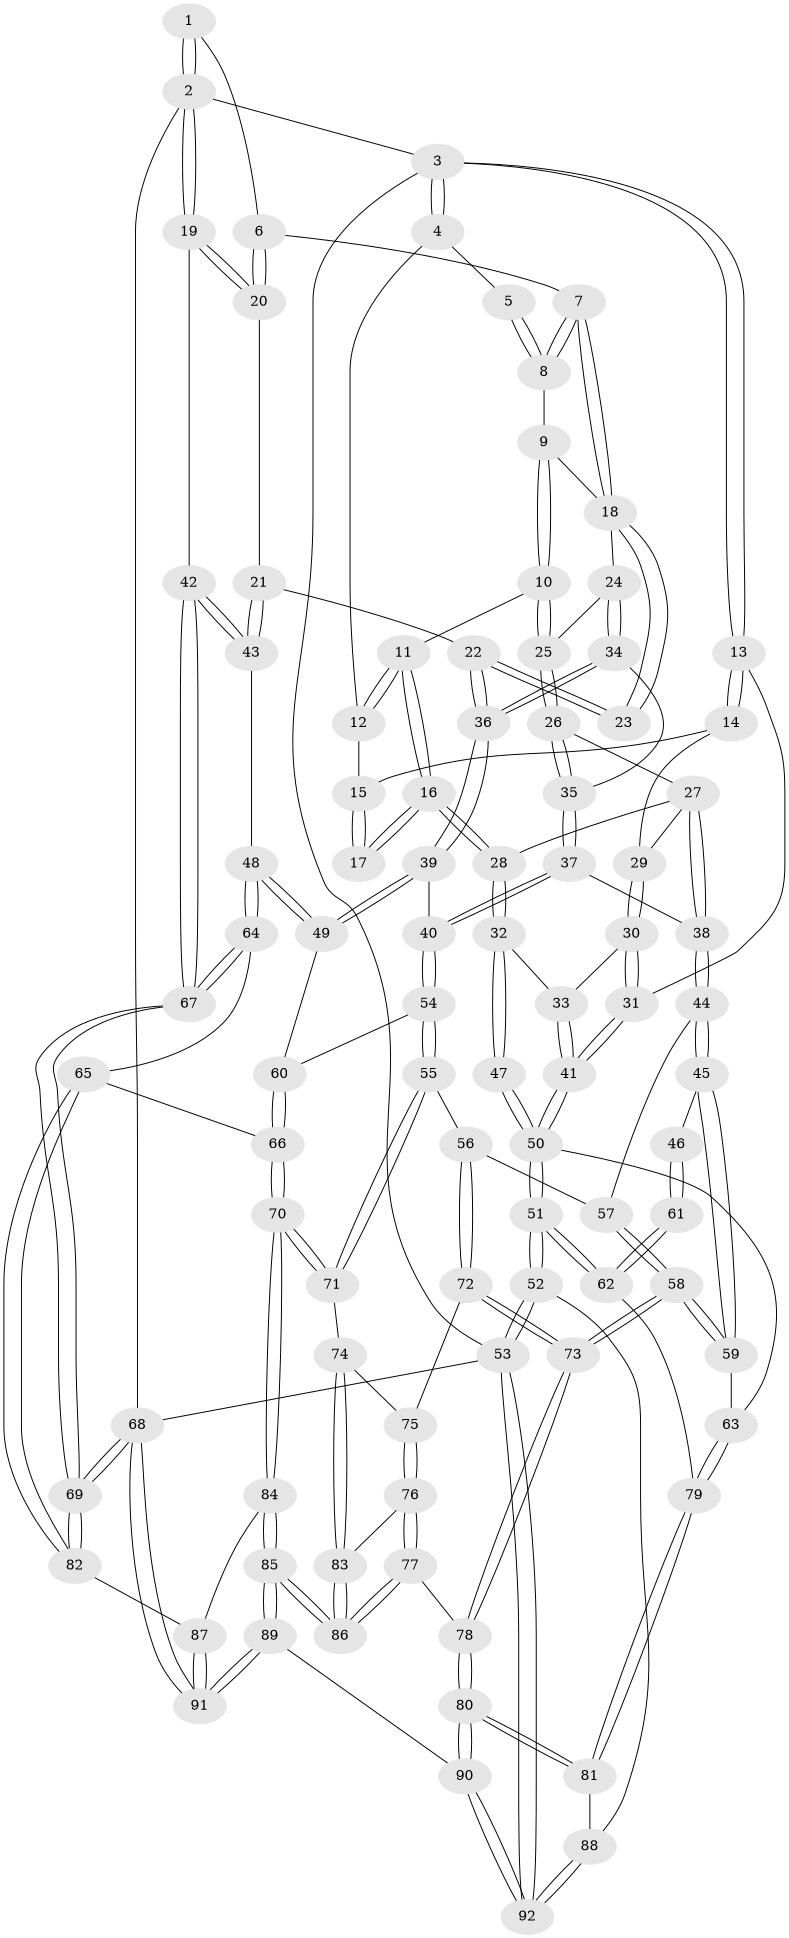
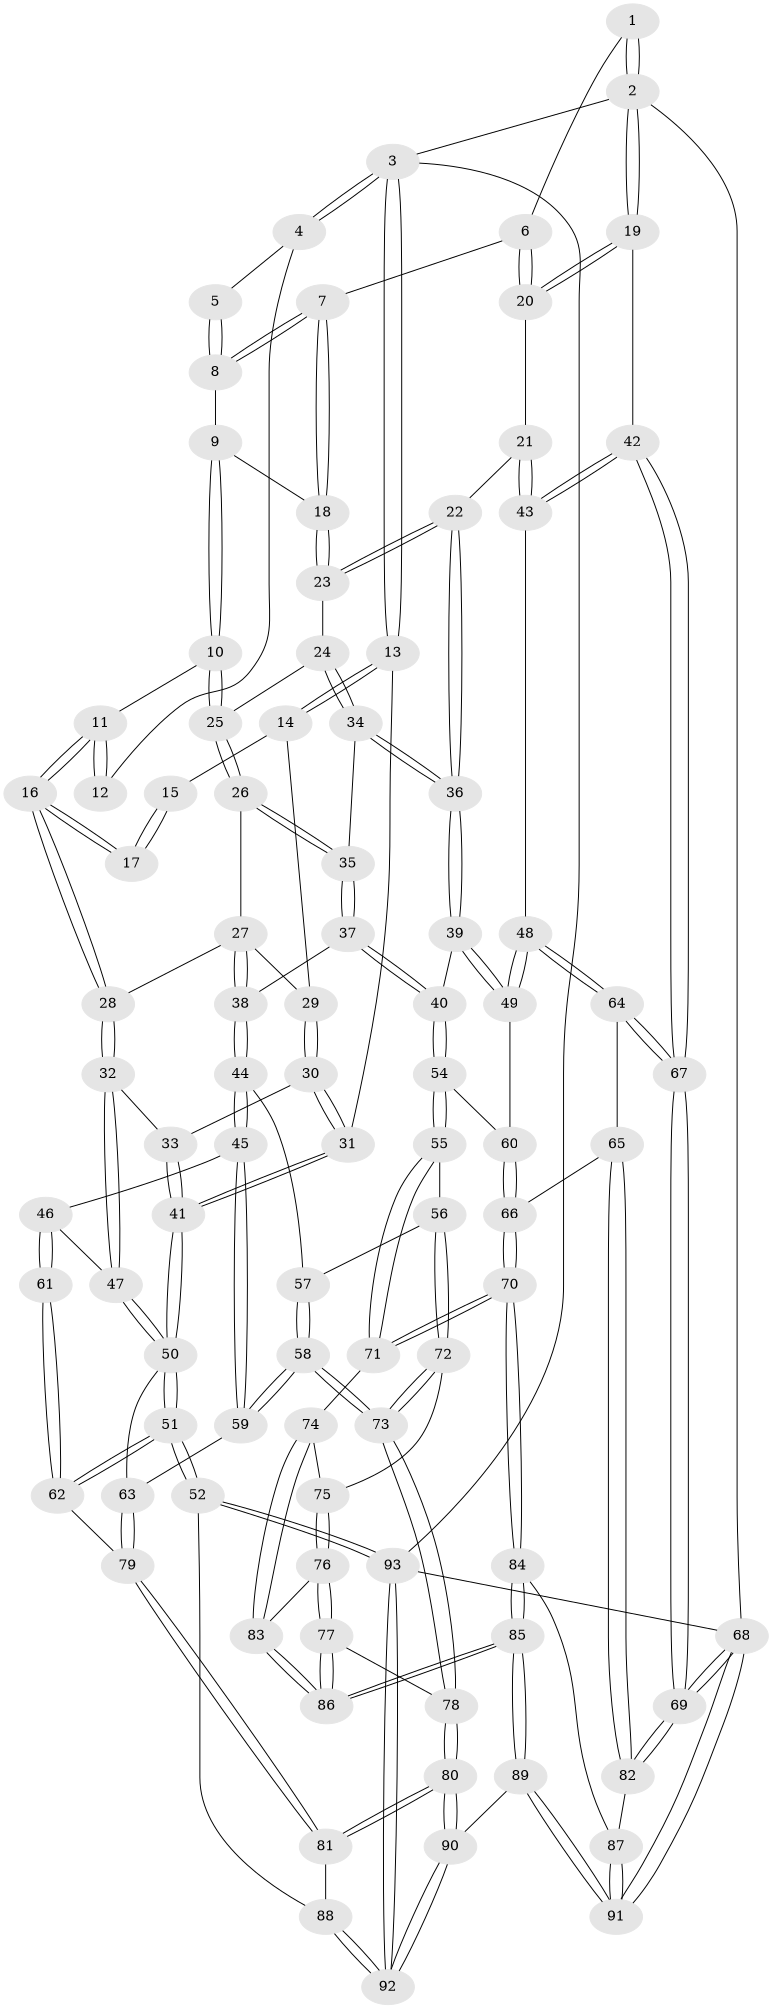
edge "18" -- "24": now "23" -- "24"
edge "12" -- "15": removed
edge "46" -- "47": added
node "53": label "53" -> "93"
